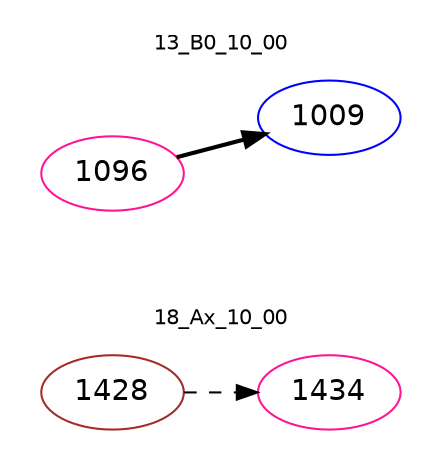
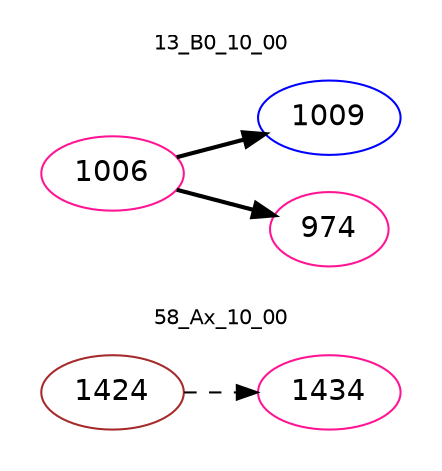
node "1096": label "1096" -> "1006"
node "974": added
cluster "18_Ax_10_00": label "18_Ax_10_00" -> "58_Ax_10_00"
node "1428": label "1428" -> "1424"
